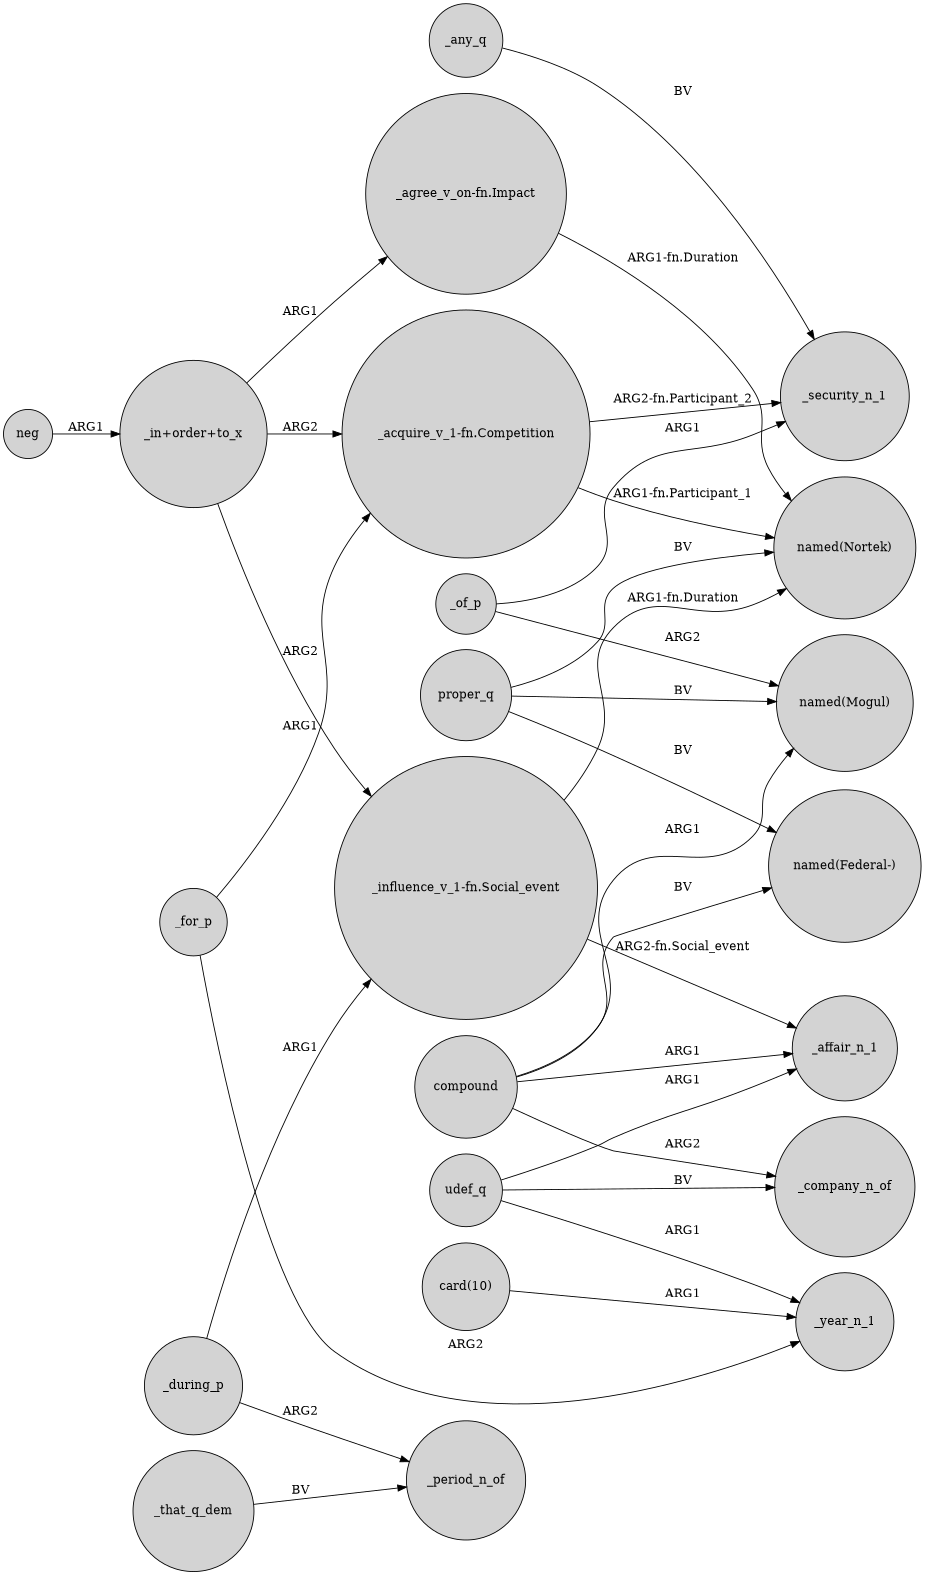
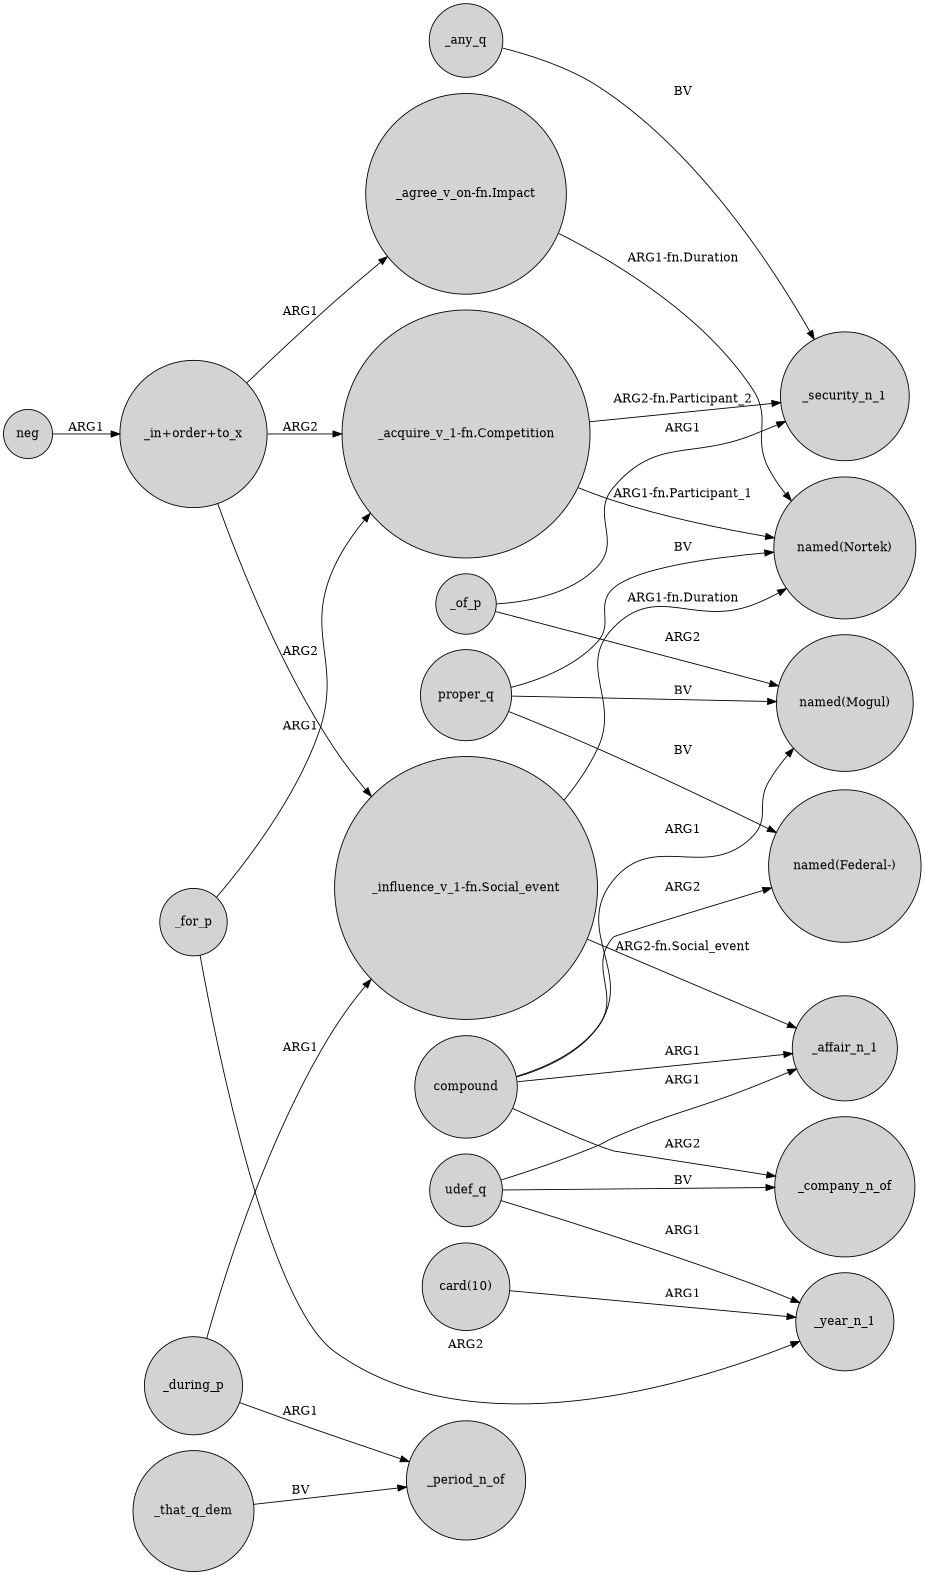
edge "compound" -> "named(Federal-)": label "BV" -> "ARG2"
edge "_during_p" -> "_period_n_of": label "ARG2" -> "ARG1"
